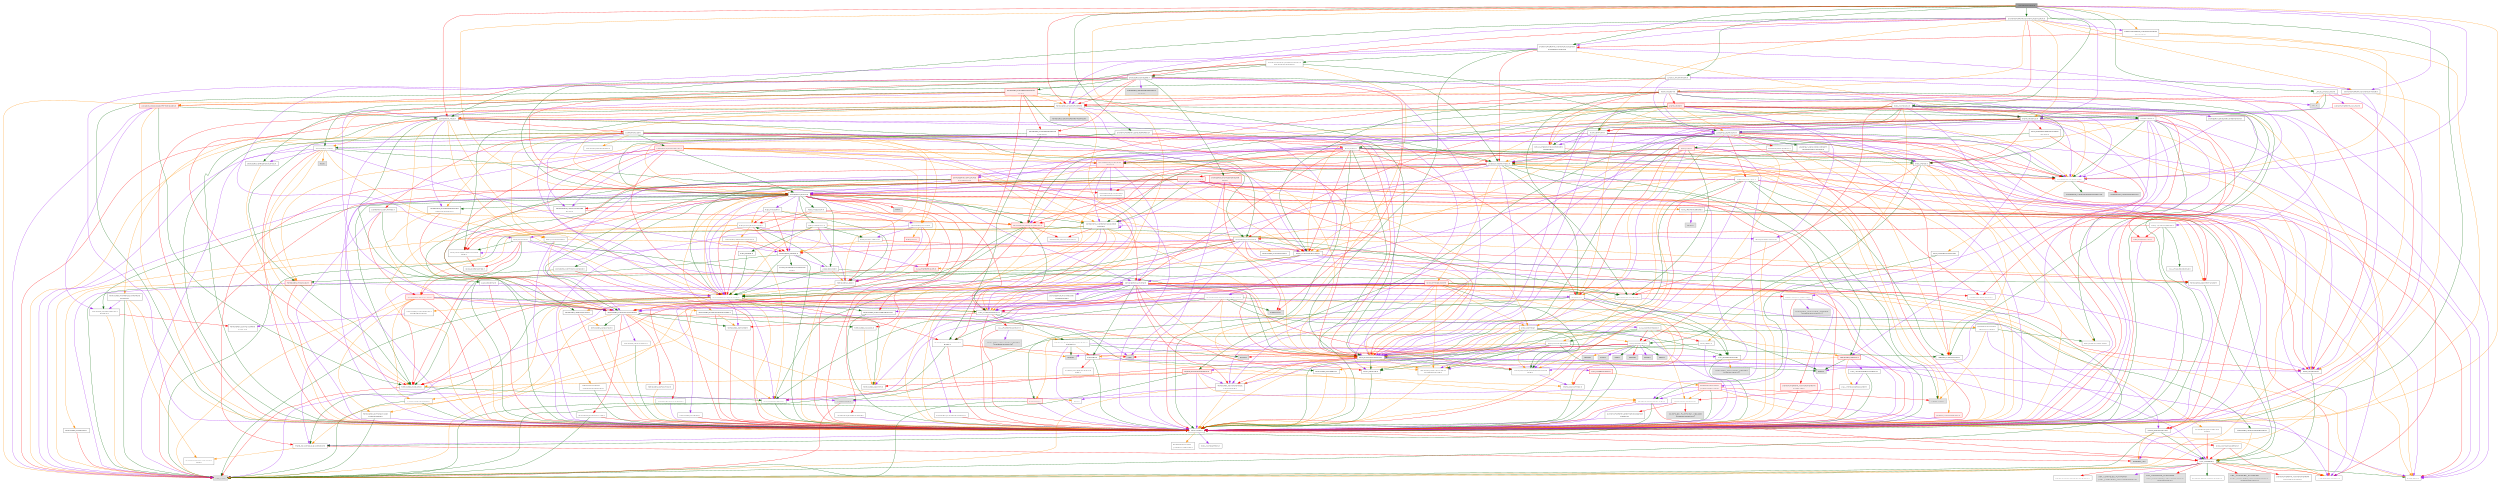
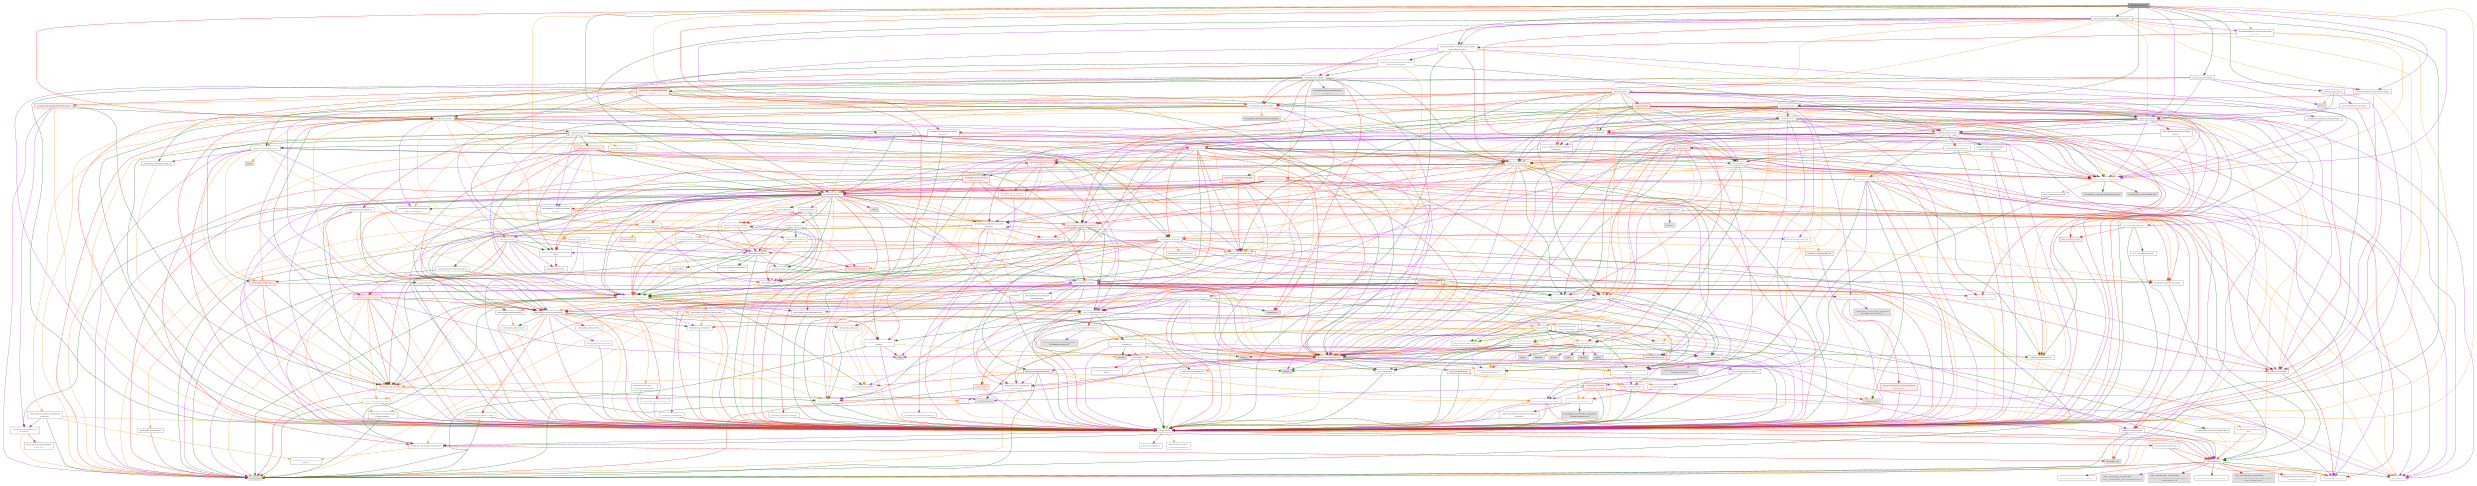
node "Templates/Tuple.h": label "Templates/Tuple.h" -> "SharedPointerFwd/Tuple.h"
node "Templates/CopyQualifiers AndRefsFromTo.h": removed
edge "Templates/UnrealTypeTraits.h" -> "CoreTypes.h": added
